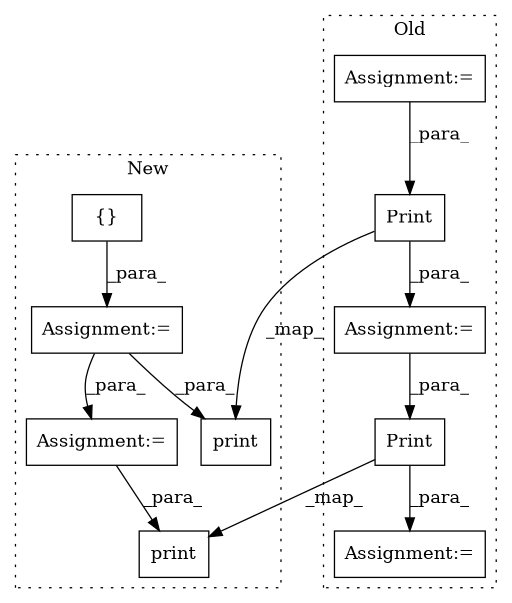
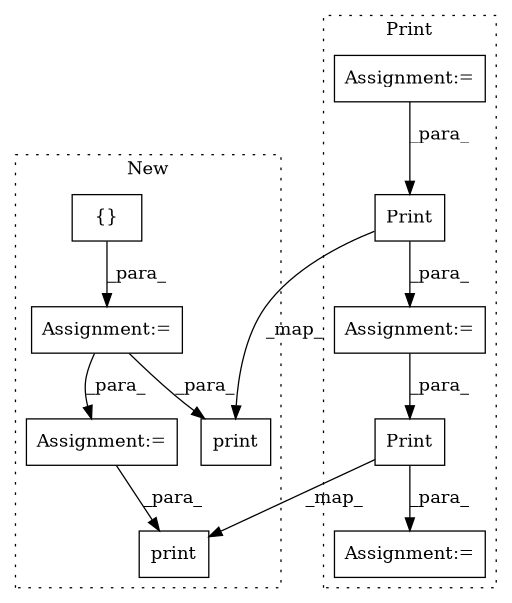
cluster "Old": label "Old" -> "Print"
